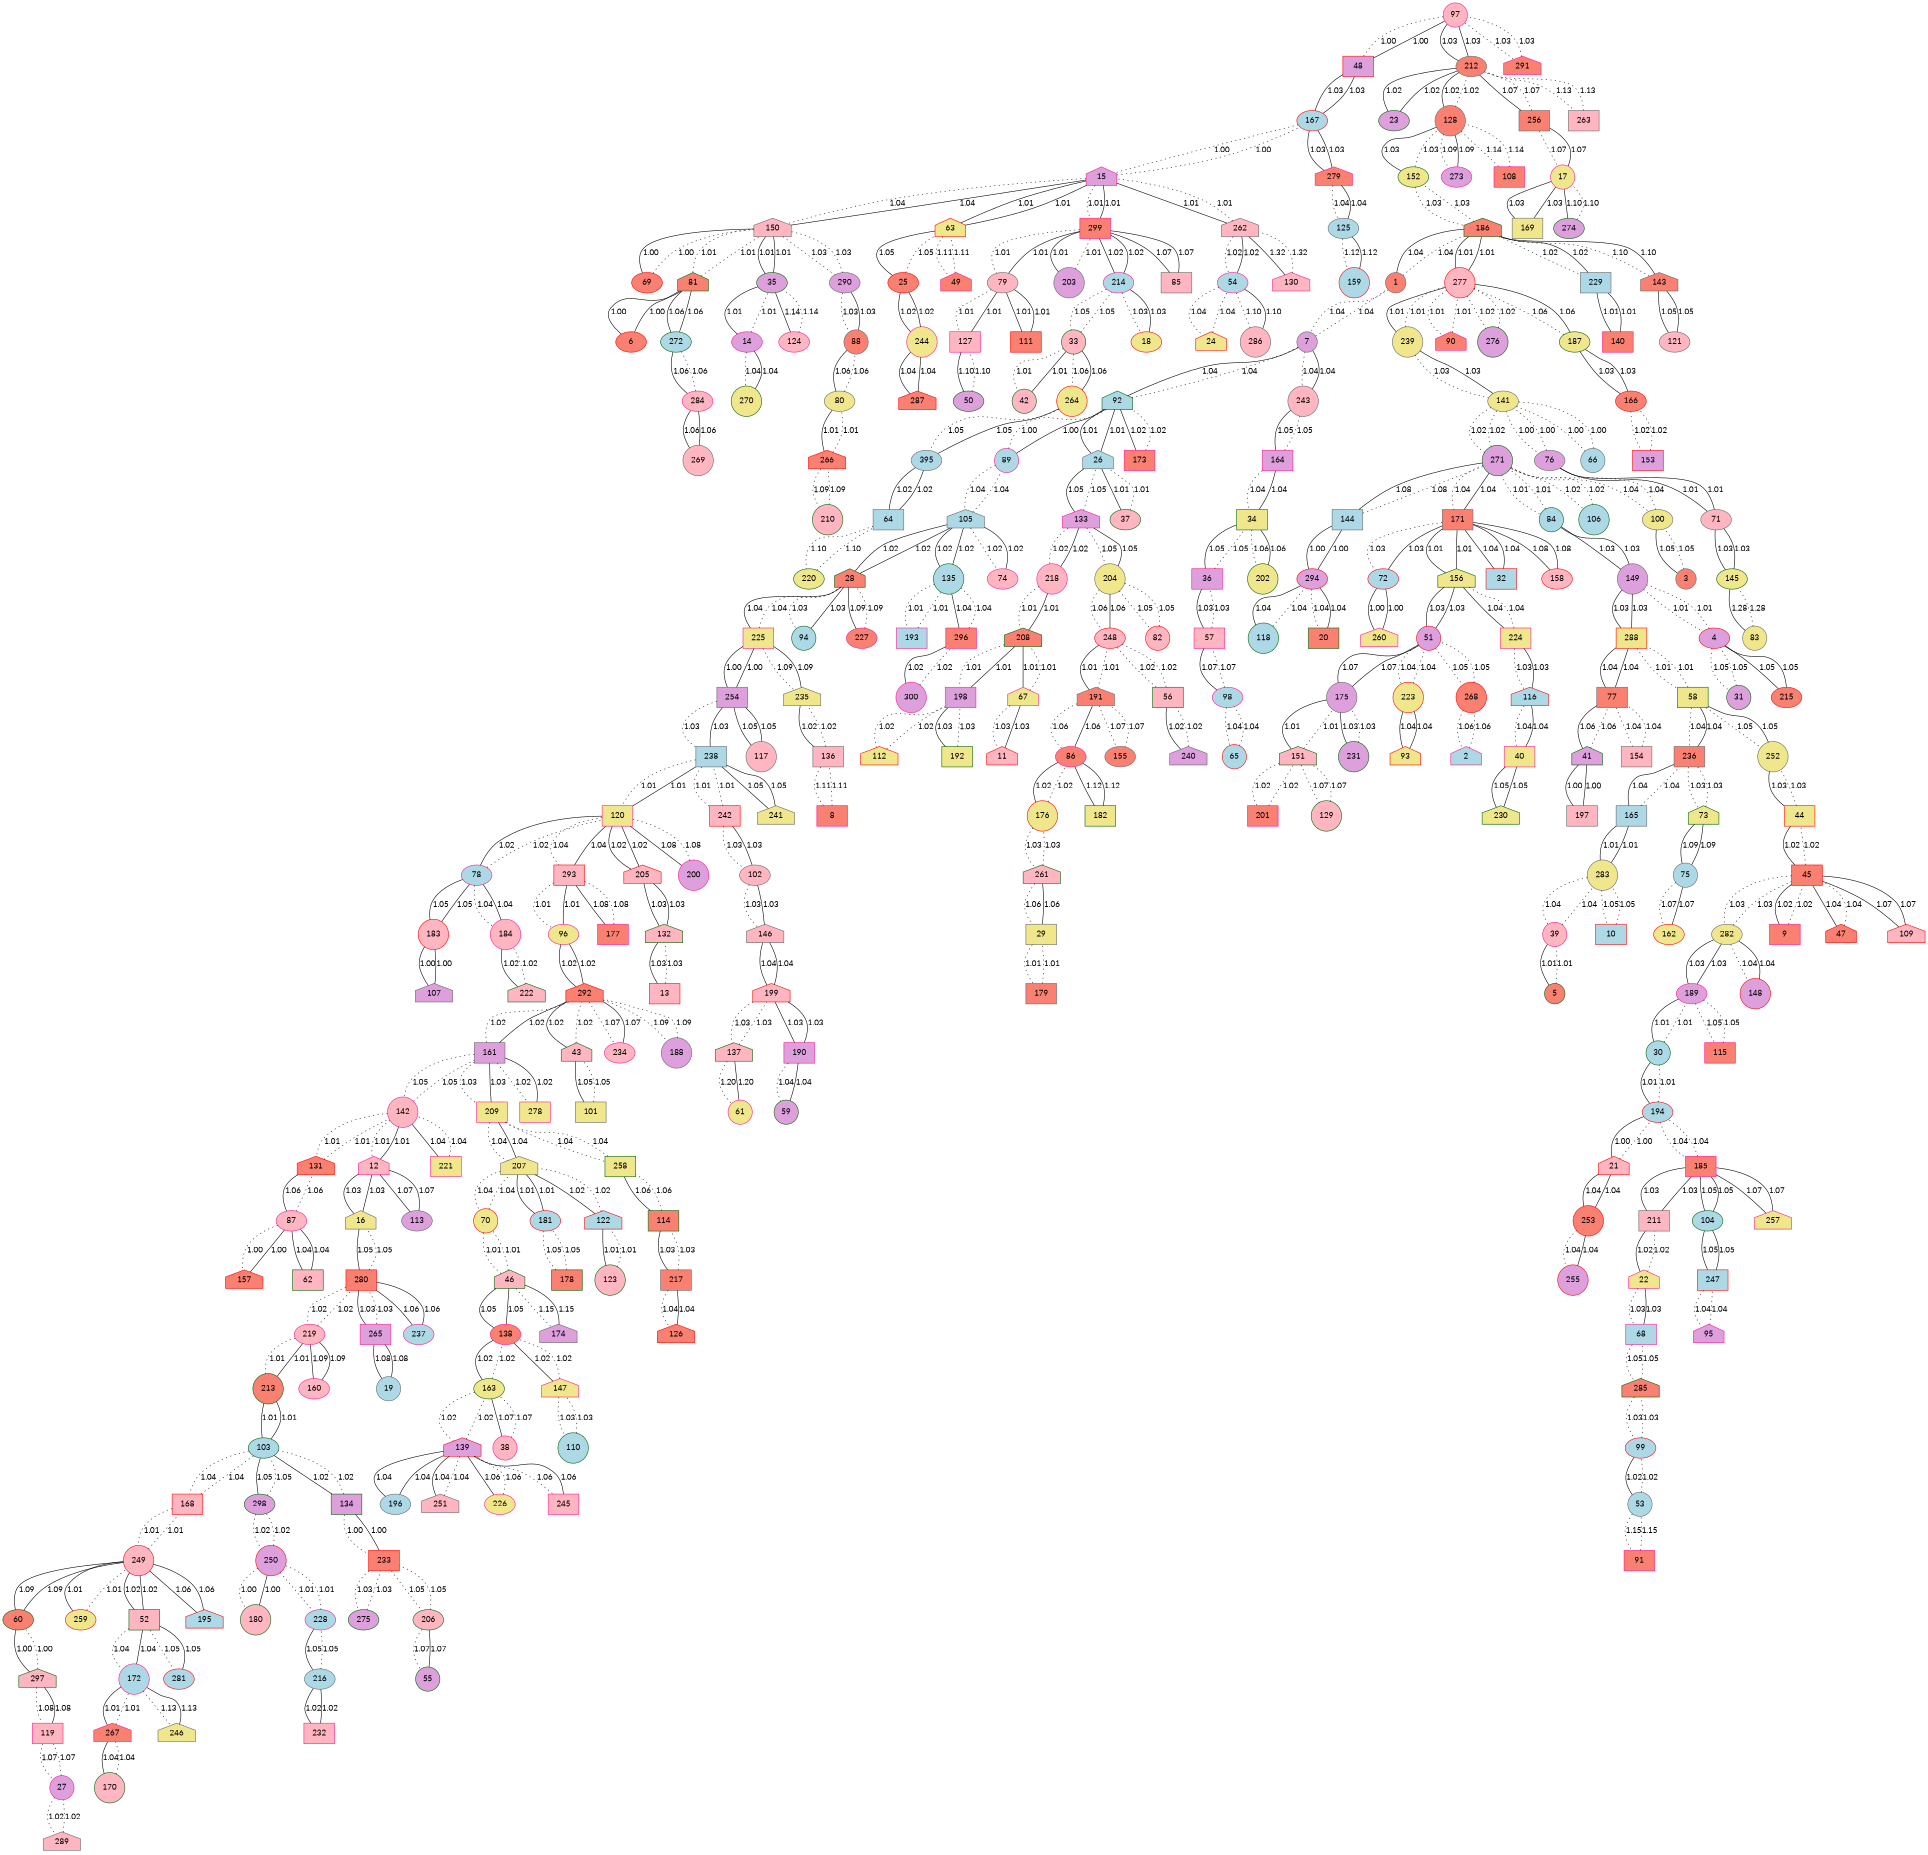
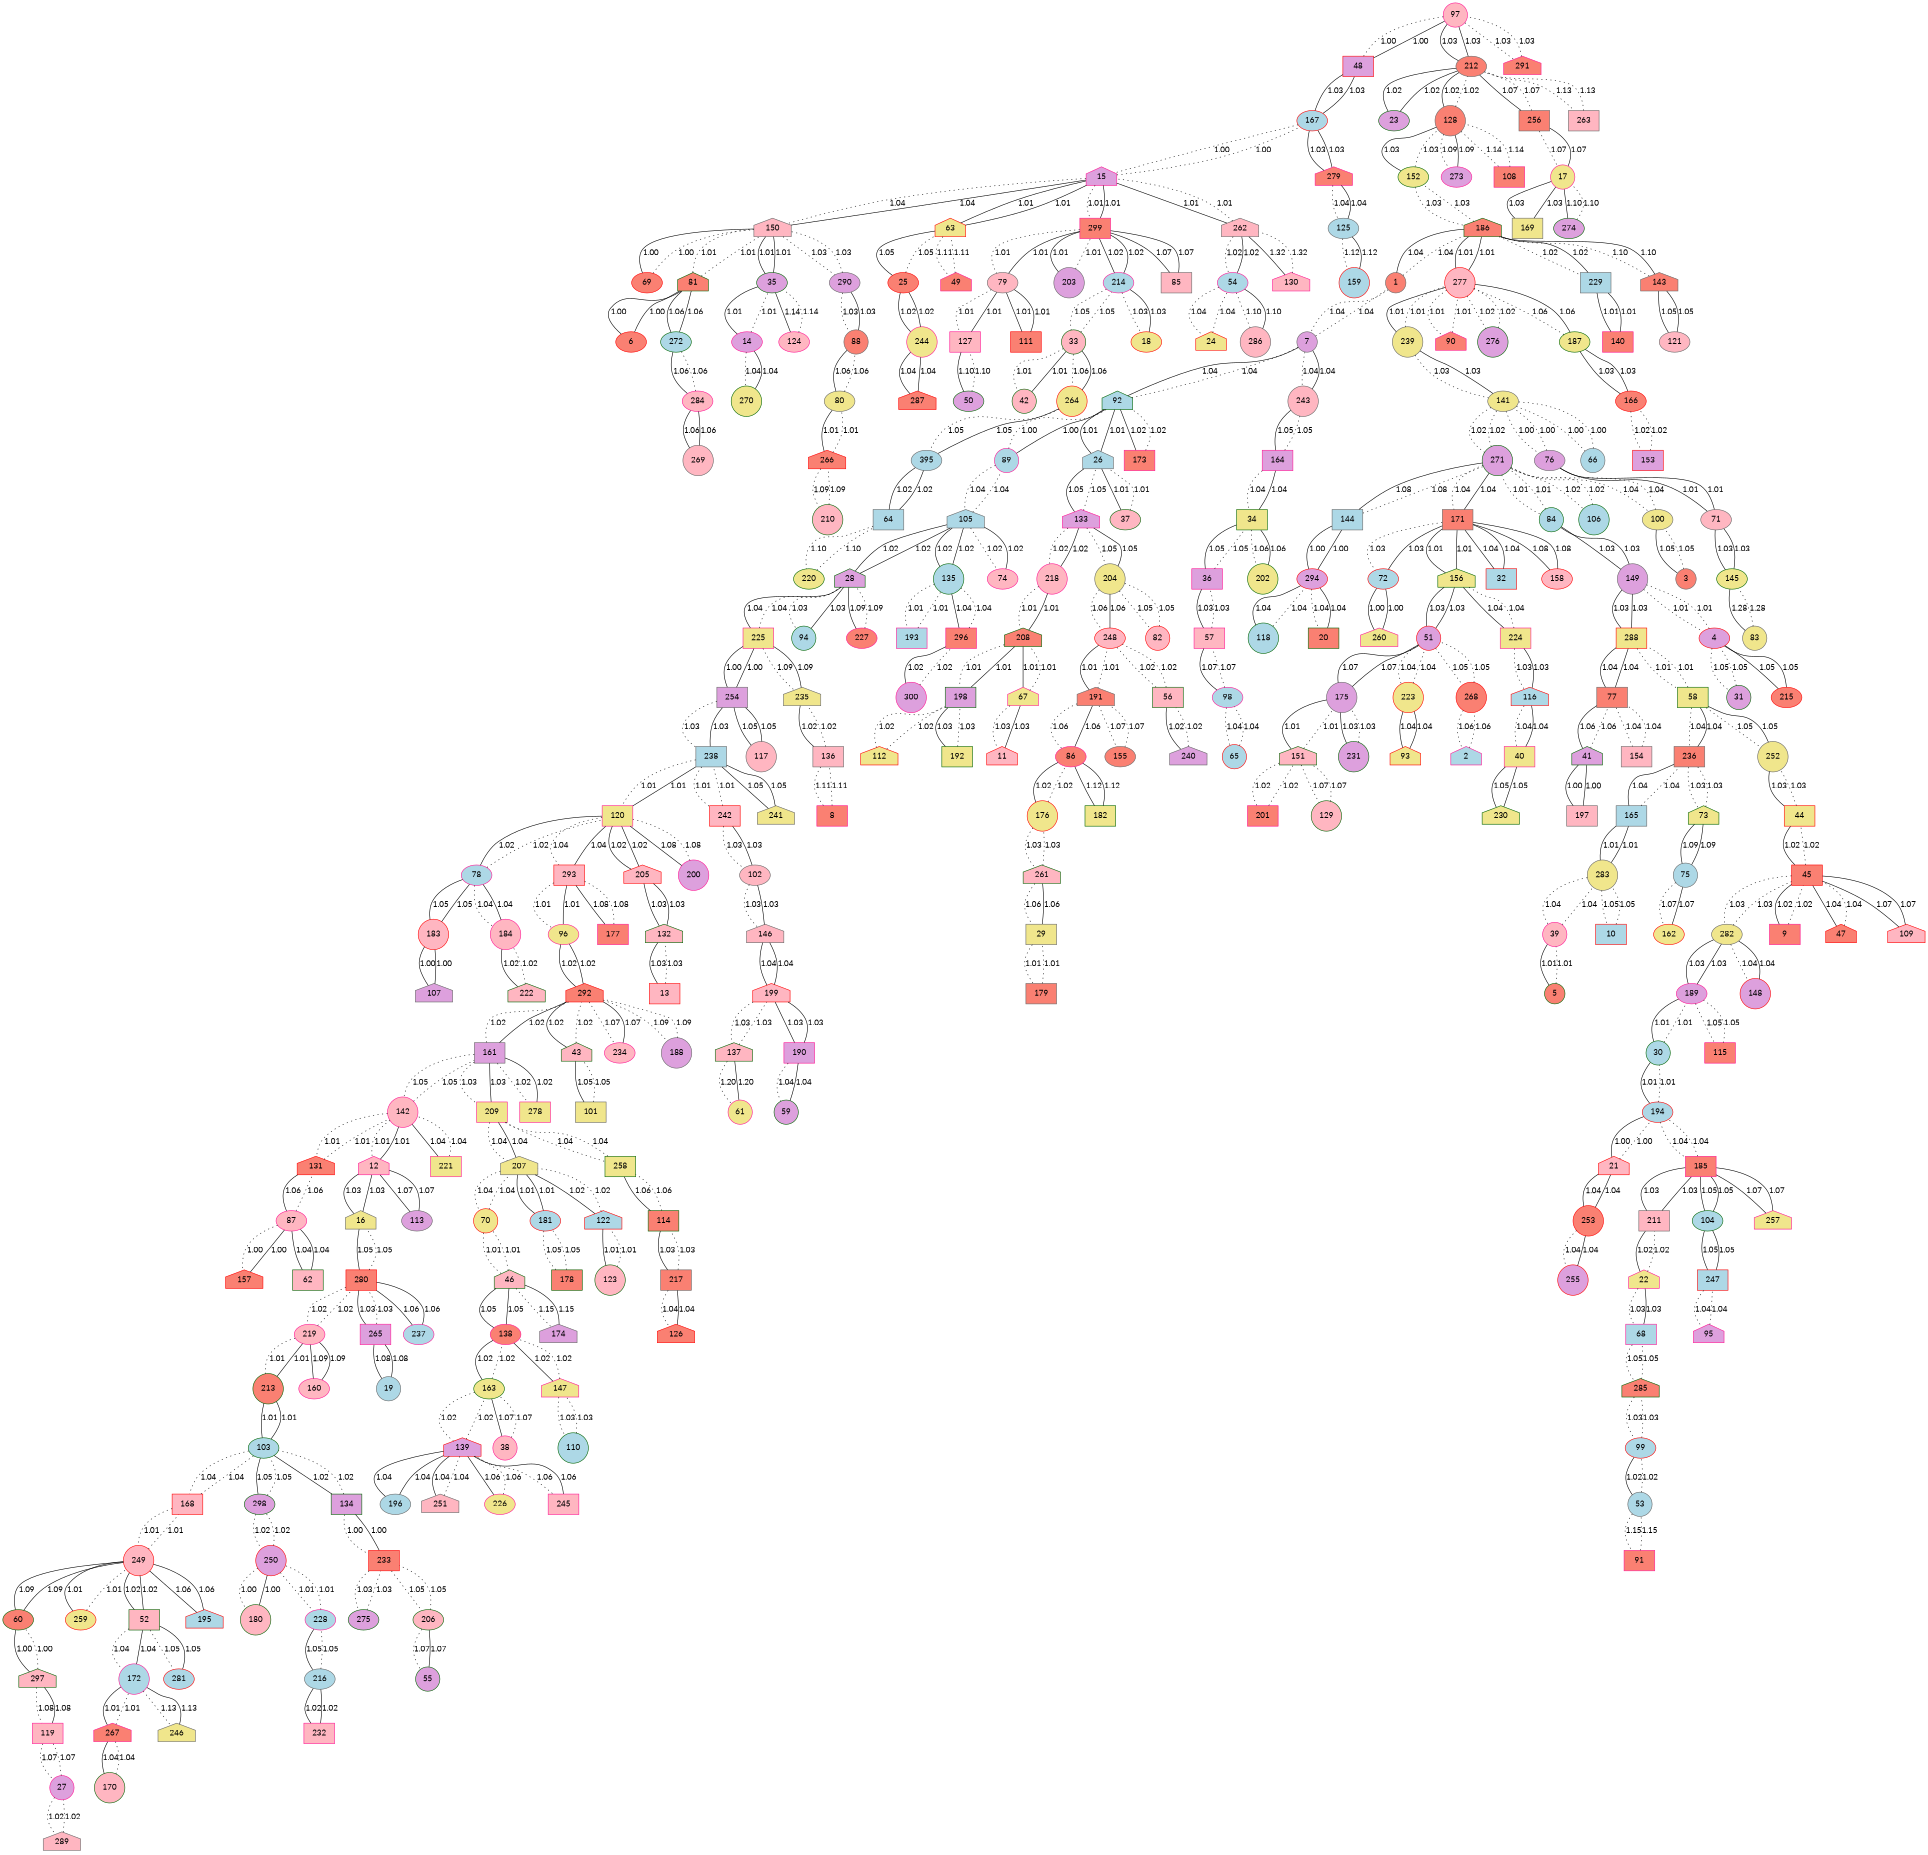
node "28": fillcolor salmon -> plum
node "198": color deeppink -> darkgreen
